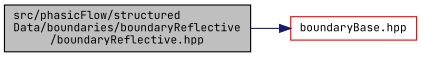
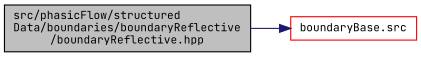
node "boundaryBase.hpp": label "boundaryBase.hpp" -> "boundaryBase.src"
